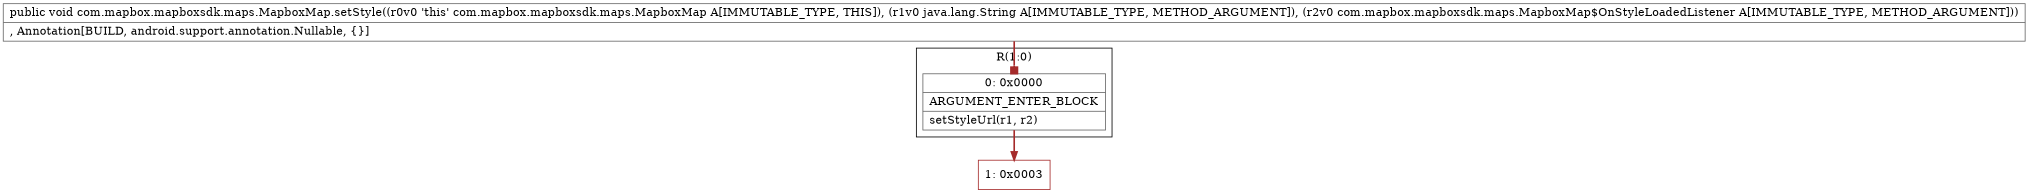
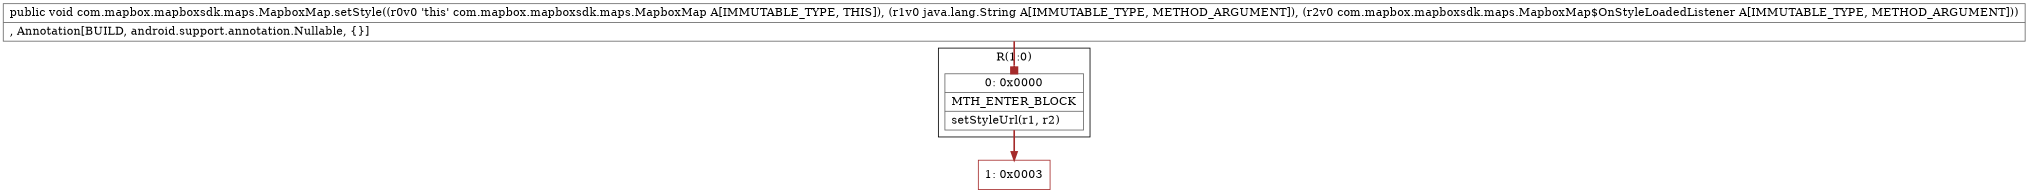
node "0: 0x0000": text "ARGUMENT_ENTER_BLOCK" -> "MTH_ENTER_BLOCK"
